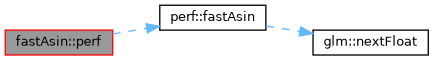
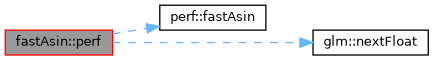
edge "perf::fastAsin" -> "glm::nextFloat": now "fastAsin::perf" -> "glm::nextFloat"
